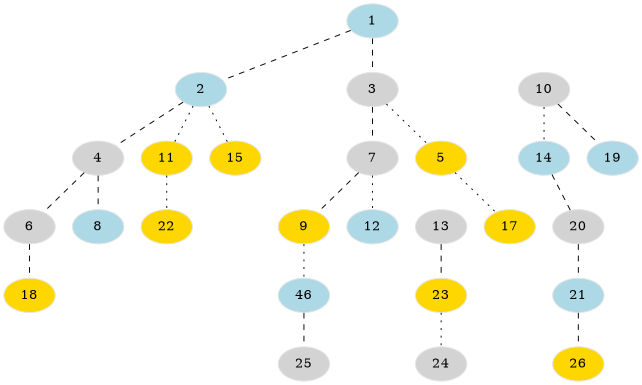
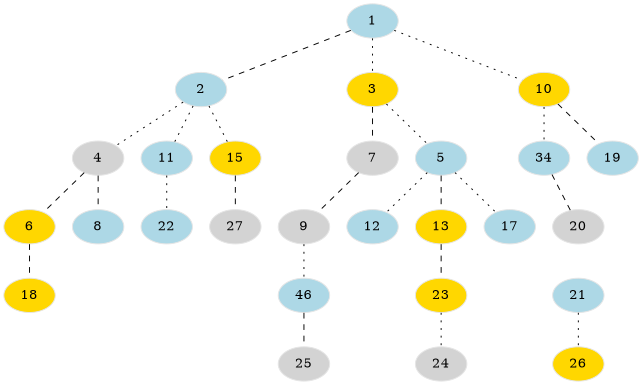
edge "1" -- "3": style dashed -> dotted
edge "1" -- "10": added
node "3": fillcolor lightgrey -> gold
node "10": fillcolor lightgrey -> gold
edge "2" -- "4": style dashed -> dotted
node "11": fillcolor gold -> lightblue
node "5": fillcolor gold -> lightblue
node "14": label "14" -> "34"
edge "7" -- "12": now "5" -- "12"
edge "5" -- "13": added
node "6": fillcolor lightgrey -> gold
node "22": fillcolor gold -> lightblue
node "27": added
node "9": fillcolor gold -> lightgrey
node "13": fillcolor lightgrey -> gold
node "17": fillcolor gold -> lightblue
edge "20" -- "21": removed
edge "21" -- "26": style dashed -> dotted
